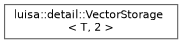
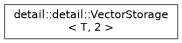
node "luisa::detail::VectorStorage < T, 2 >": label "luisa::detail::VectorStorage < T, 2 >" -> "detail::detail::VectorStorage < T, 2 >"
